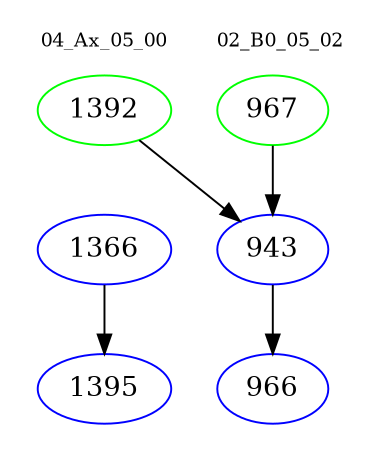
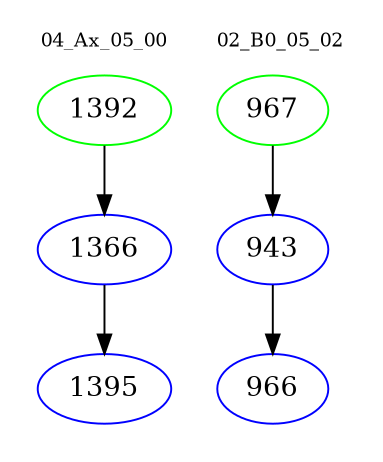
edge "1392" -> "943": now "1392" -> "1366"
